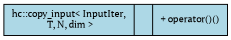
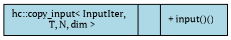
node "hc::copy_input< InputIter,": text "+ operator()()" -> "+ input()()"
